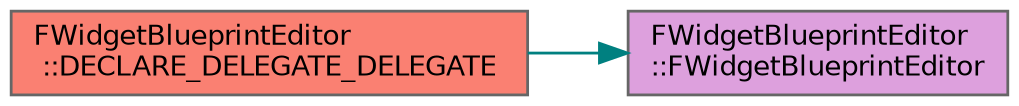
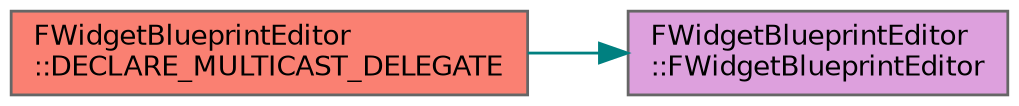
node "FWidgetBlueprintEditor ::DECLARE_DELEGATE_DELEGATE": label "FWidgetBlueprintEditor ::DECLARE_DELEGATE_DELEGATE" -> "FWidgetBlueprintEditor ::DECLARE_MULTICAST_DELEGATE"
